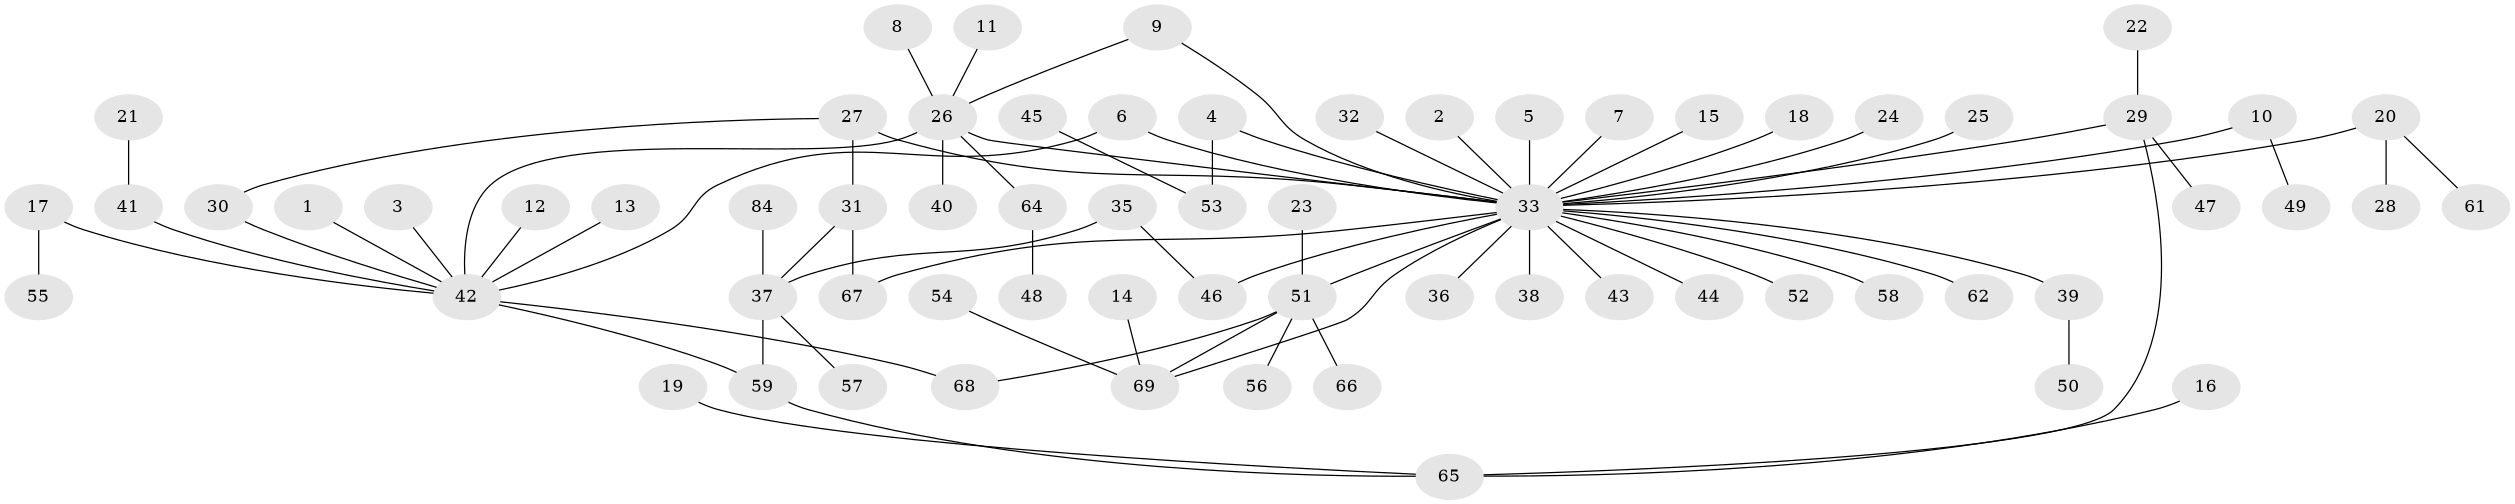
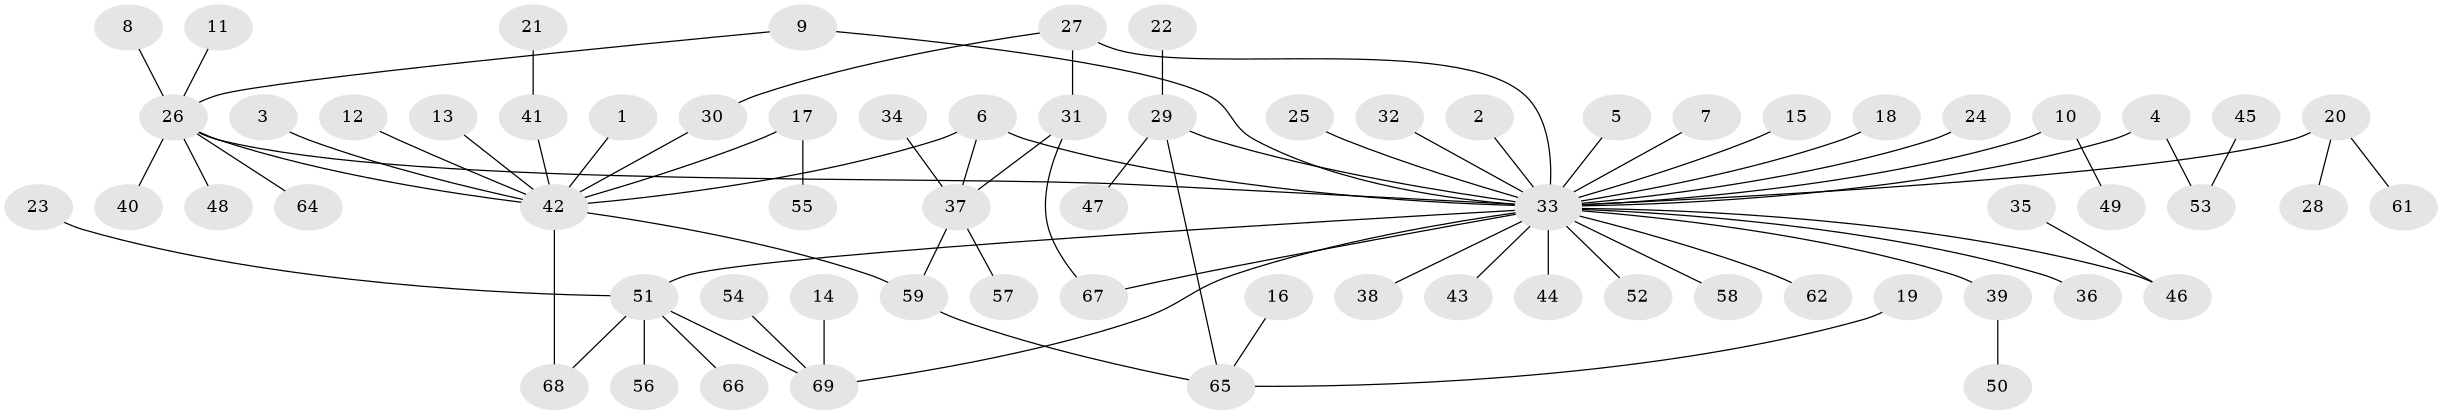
node "84": label "84" -> "34"
edge "35" -- "37": now "6" -- "37"
edge "64" -- "48": now "26" -- "48"
